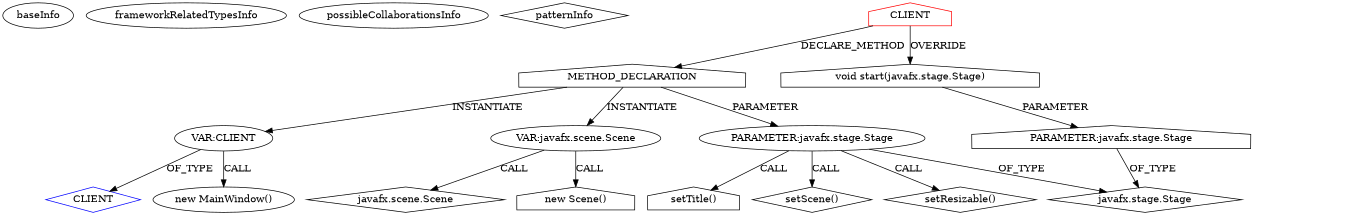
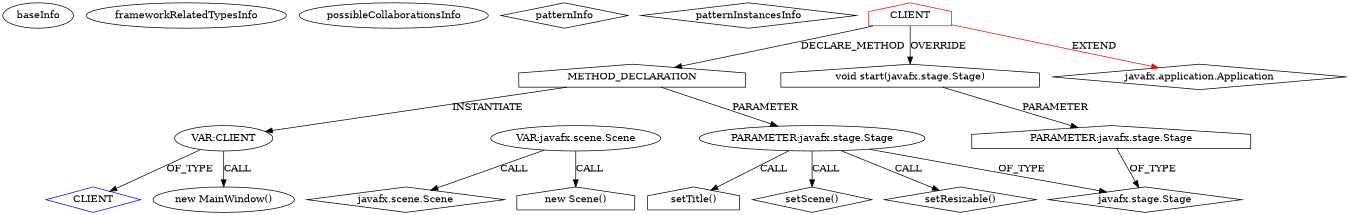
node "patternInstancesInfo": added
node "javafx.application.Application": added
edge "METHOD_DECLARATION" -> "VAR:javafx.scene.Scene": removed, label "INSTANTIATE"
